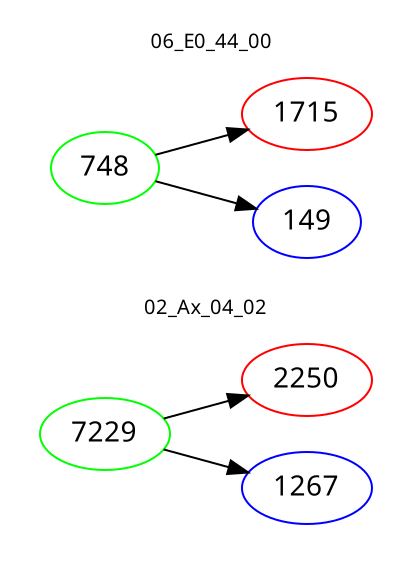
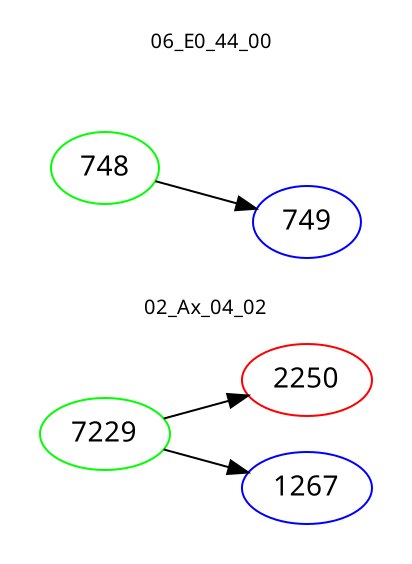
node "1715": removed
node "149": label "149" -> "749"
